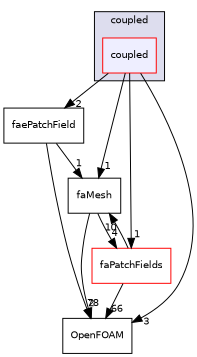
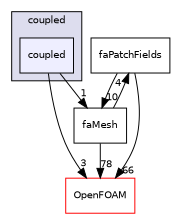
node "coupled": color red -> black
node "faePatchField": removed
edge "coupled" -> "faPatchFields": removed
node "faPatchFields": color red -> black
node "OpenFOAM": color black -> red
